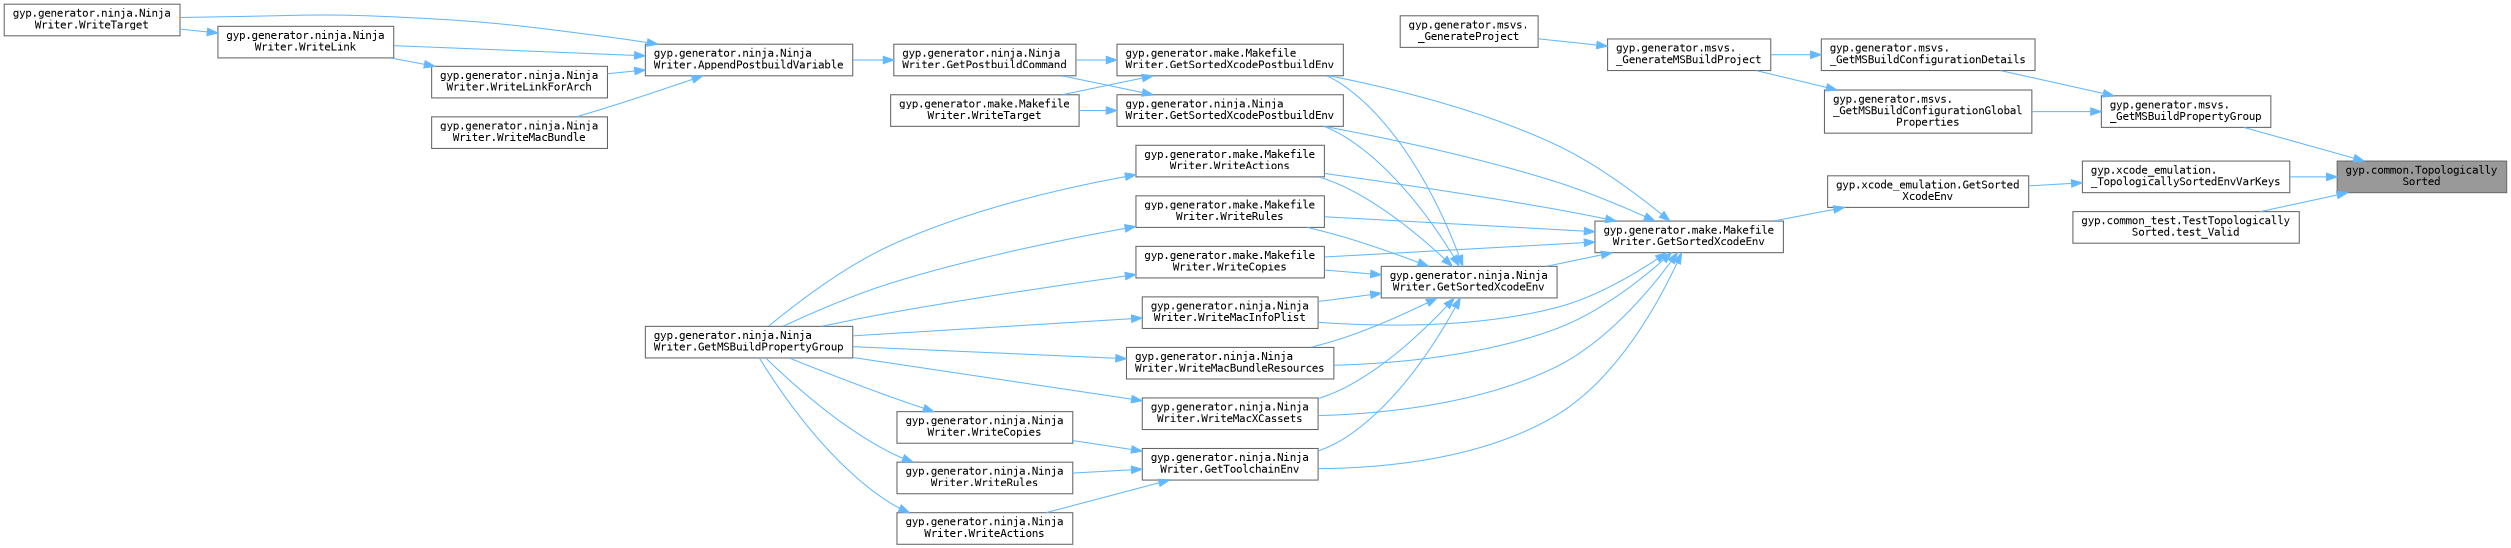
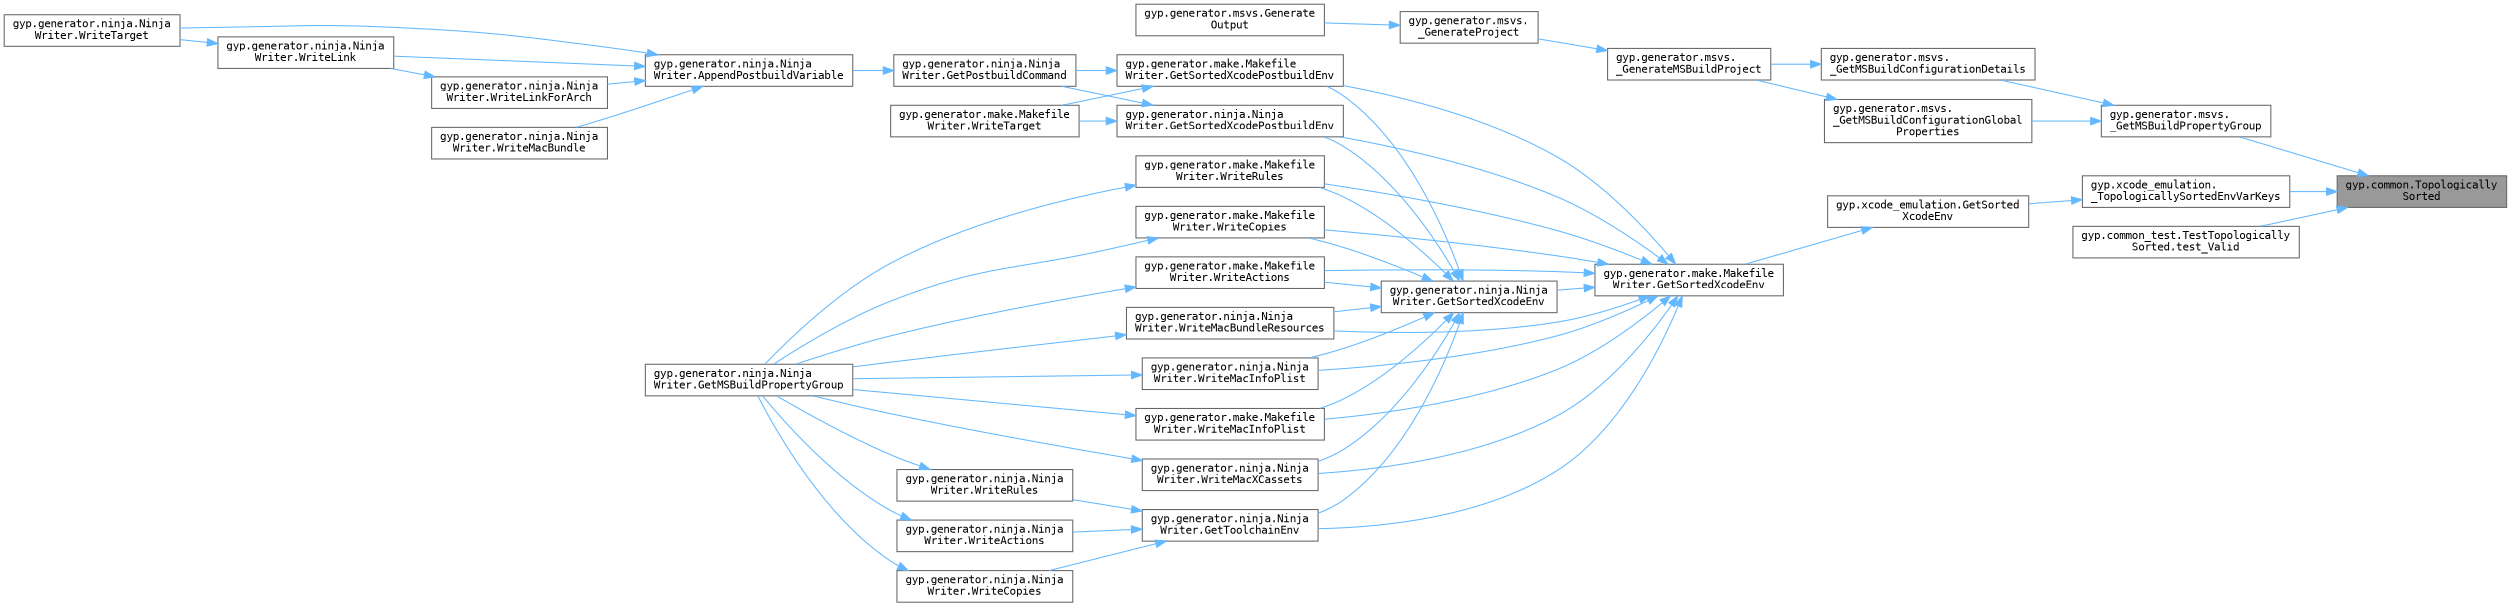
node "gyp.generator.msvs.Generate Output": added
node "gyp.generator.make.Makefile Writer.WriteMacInfoPlist": added
